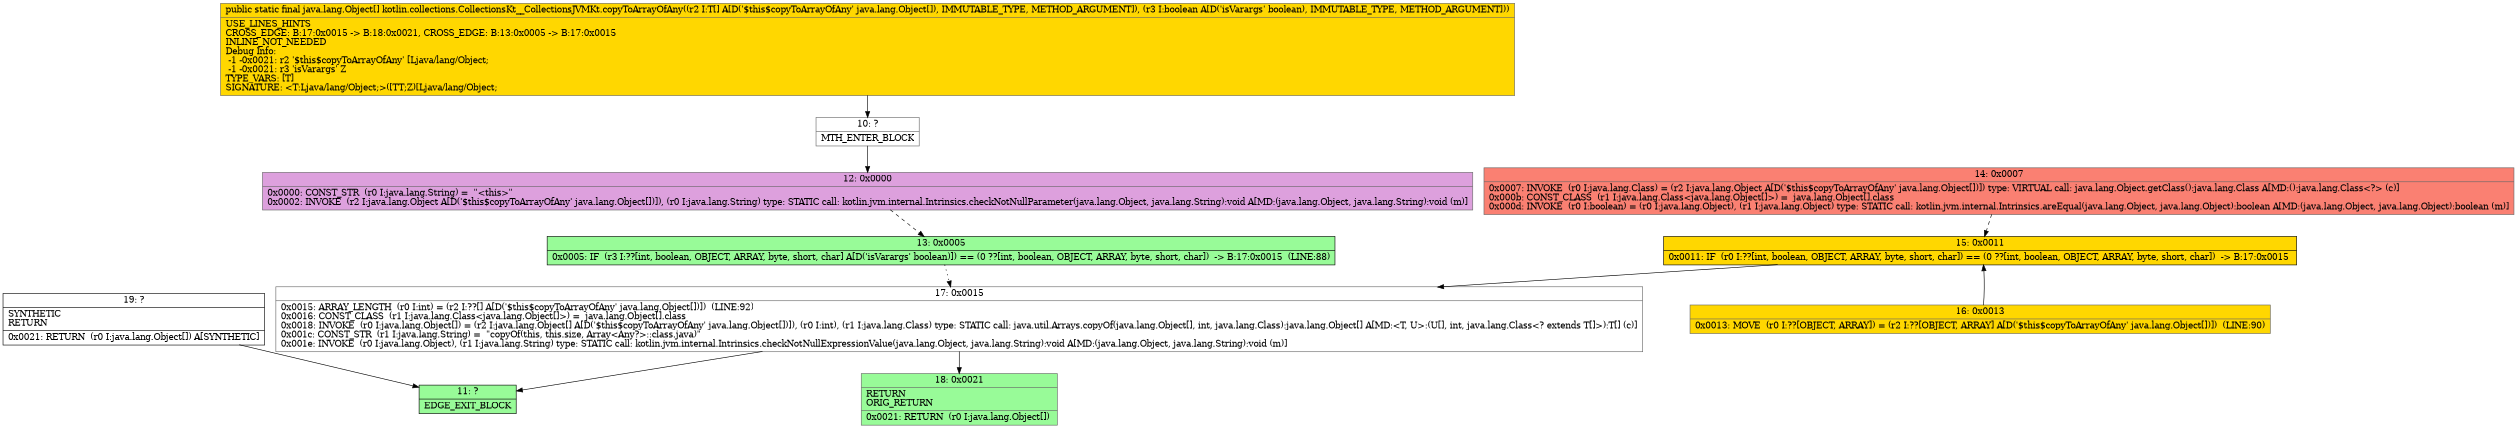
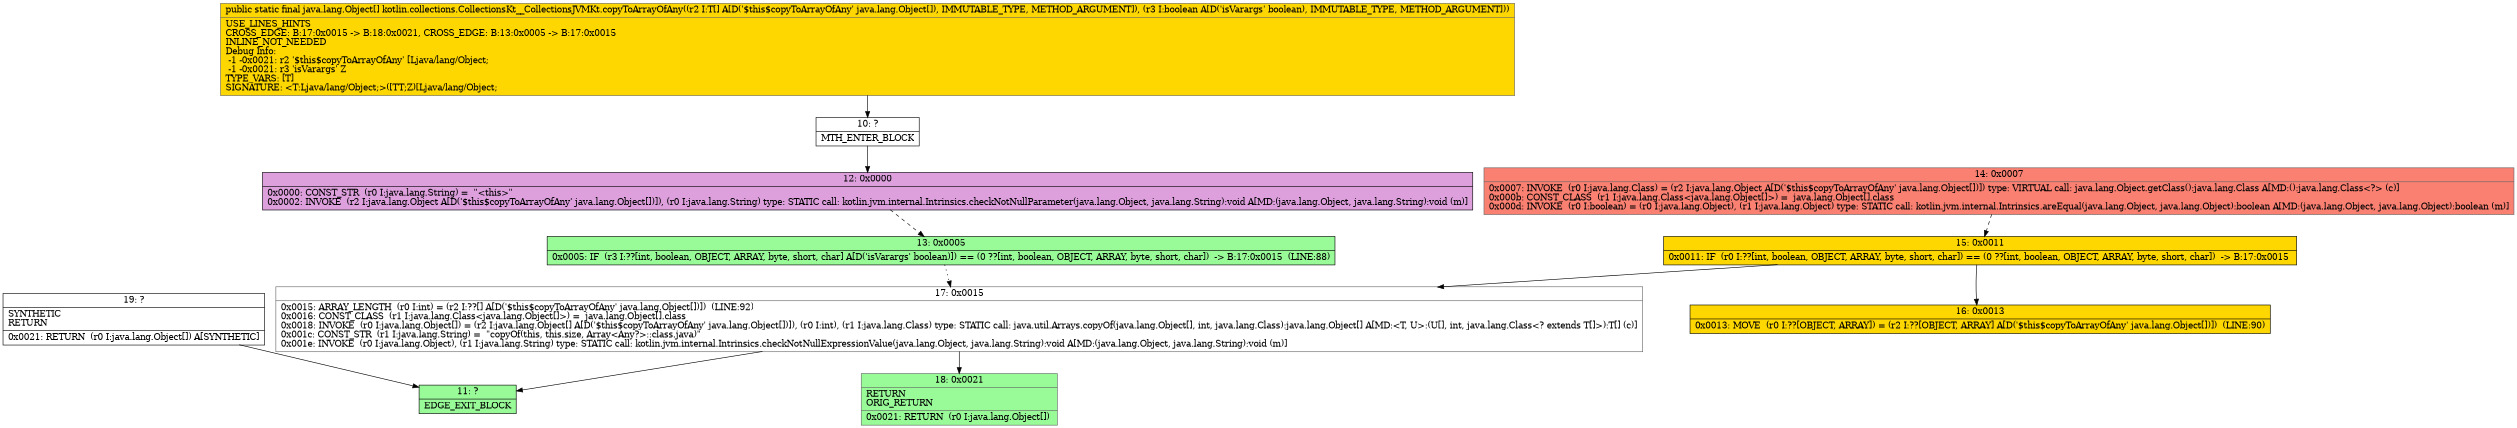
node "10: ?": color gray40 -> black
node "12: 0x0000": color gray40 -> black
edge "16: 0x0013" -> "15: 0x0011": reversed
node "16: 0x0013": color gray40 -> black
